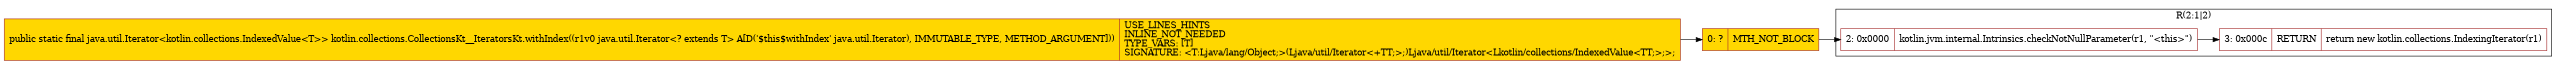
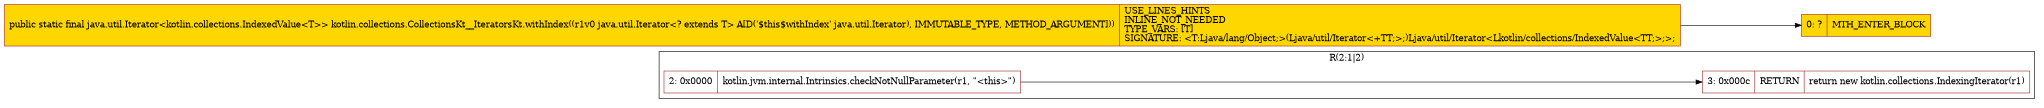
node "0: ?": text "MTH_NOT_BLOCK" -> "MTH_ENTER_BLOCK"
edge "0: ?" -> "2: 0x0000": removed
